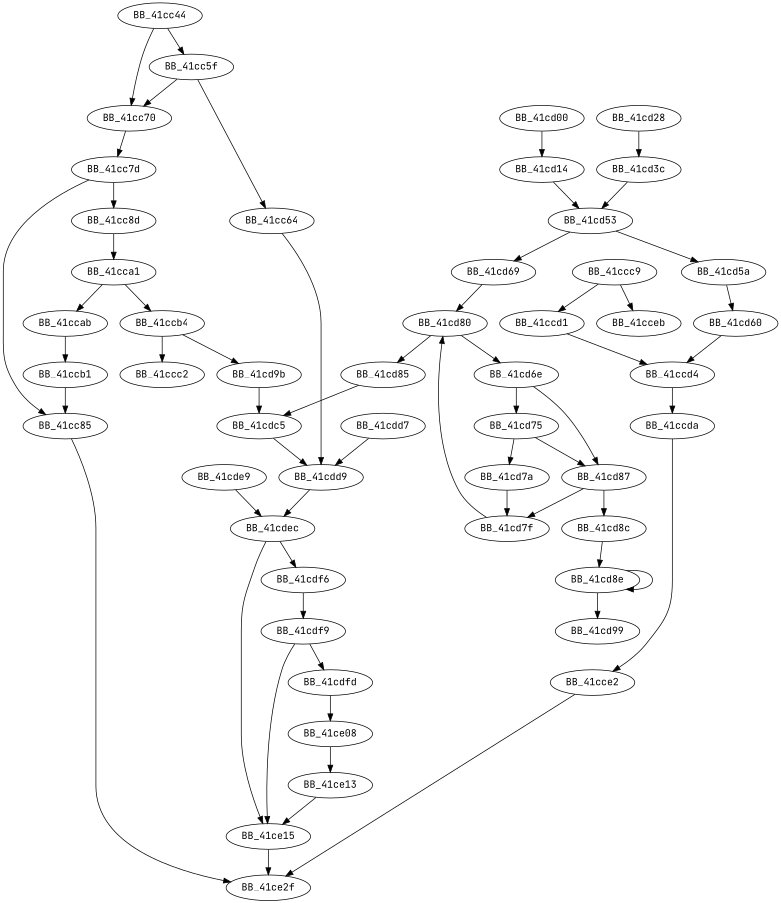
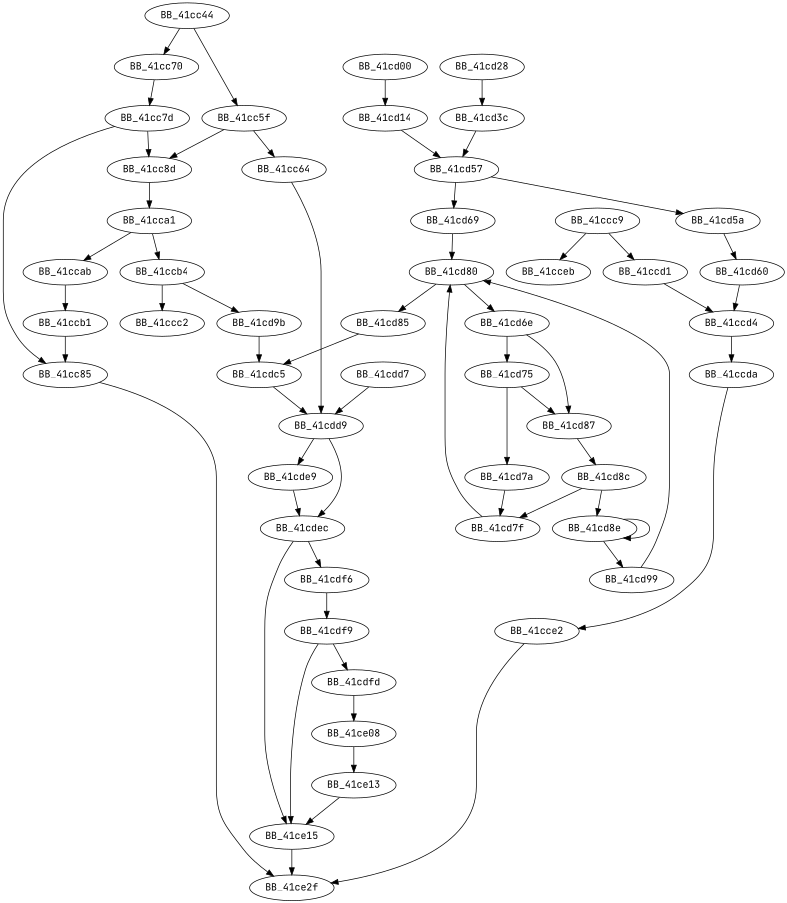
edge "BB_41cc5f" -> "BB_41cc70": now "BB_41cc5f" -> "BB_41cc8d"
node "BB_41cd53": label "BB_41cd53" -> "BB_41cd57"
edge "BB_41cd99" -> "BB_41cd80": added
edge "BB_41cdd9" -> "BB_41cde9": added
edge "BB_41cd87" -> "BB_41cd7f": now "BB_41cd8c" -> "BB_41cd7f"
